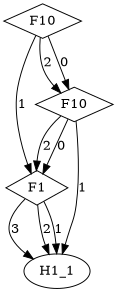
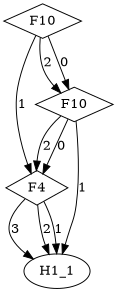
node "F1": label "F1" -> "F4"
